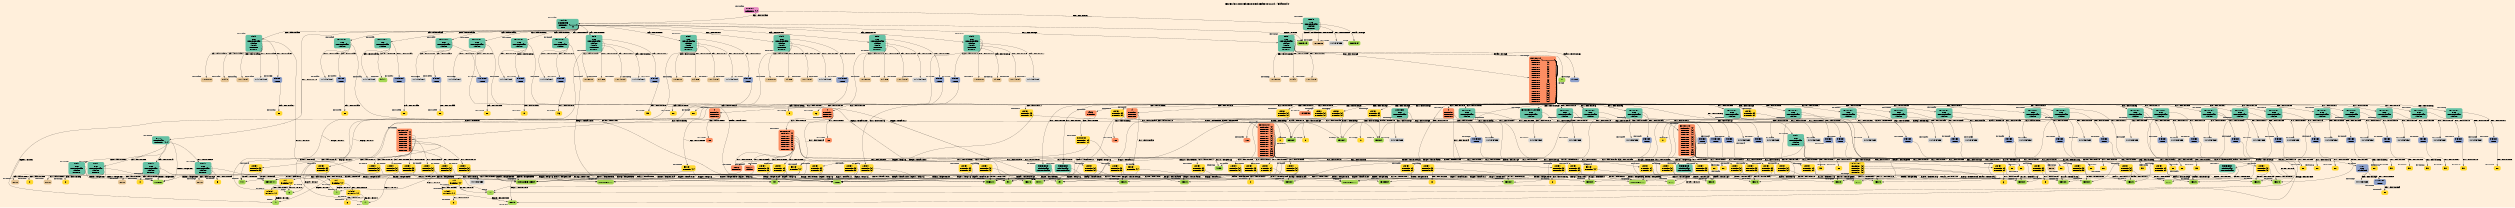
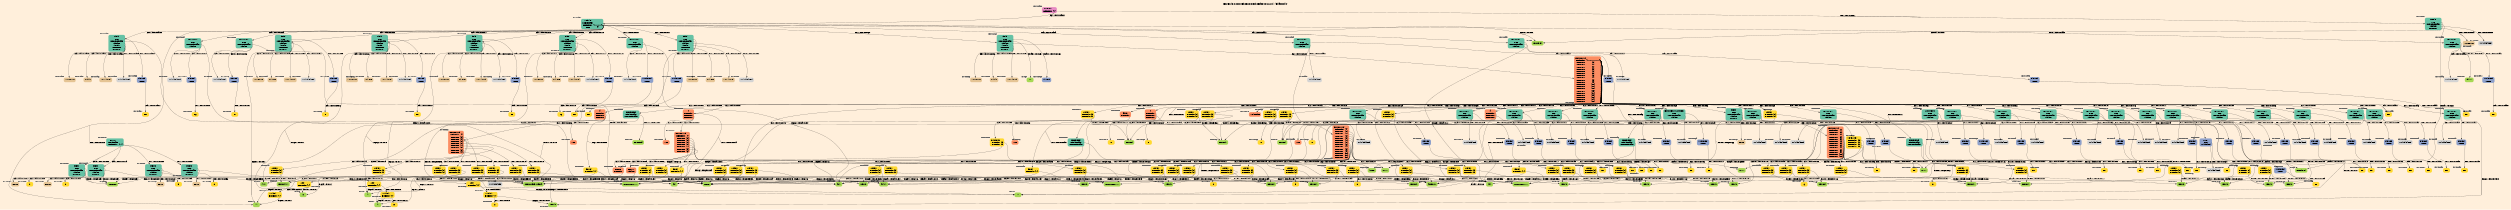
edge "Module" -> "Enum": now "Module" -> "'k'"
node "Automatic": text "Cease" -> "Initialiser"
edge "Enum" -> "'TStates'": removed, label "#221->#T68-257"
edge "MakeArray" -> "'ENTER_f'": now "MakeArray" -> "'top_level'"
